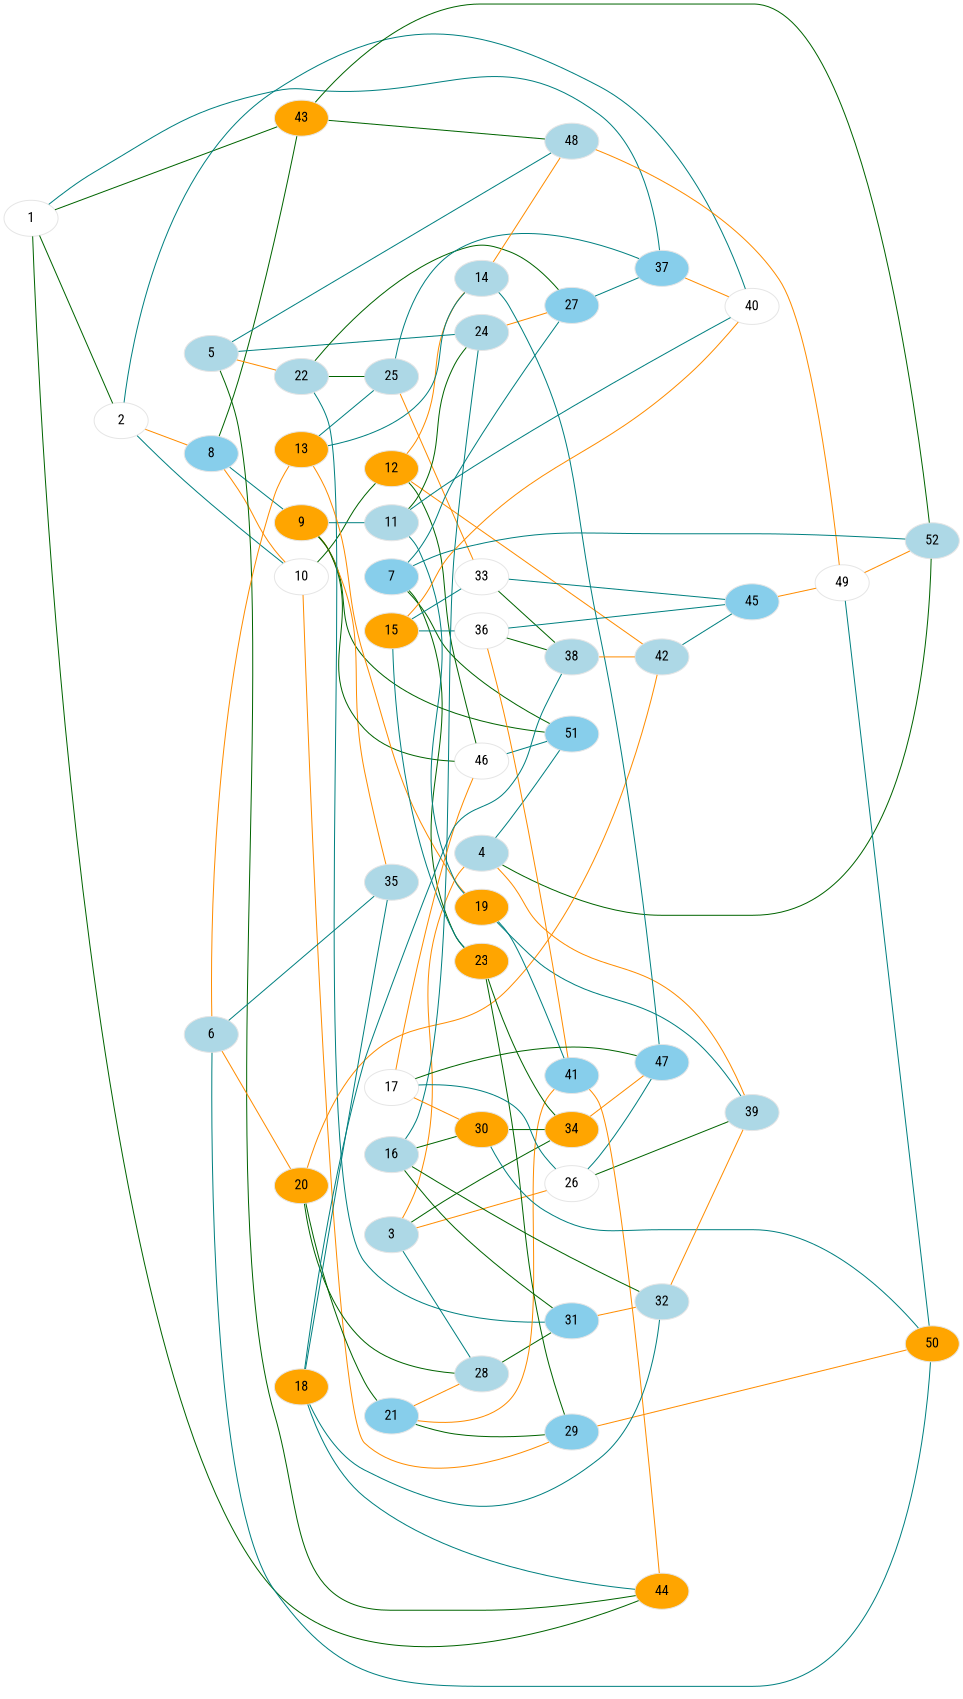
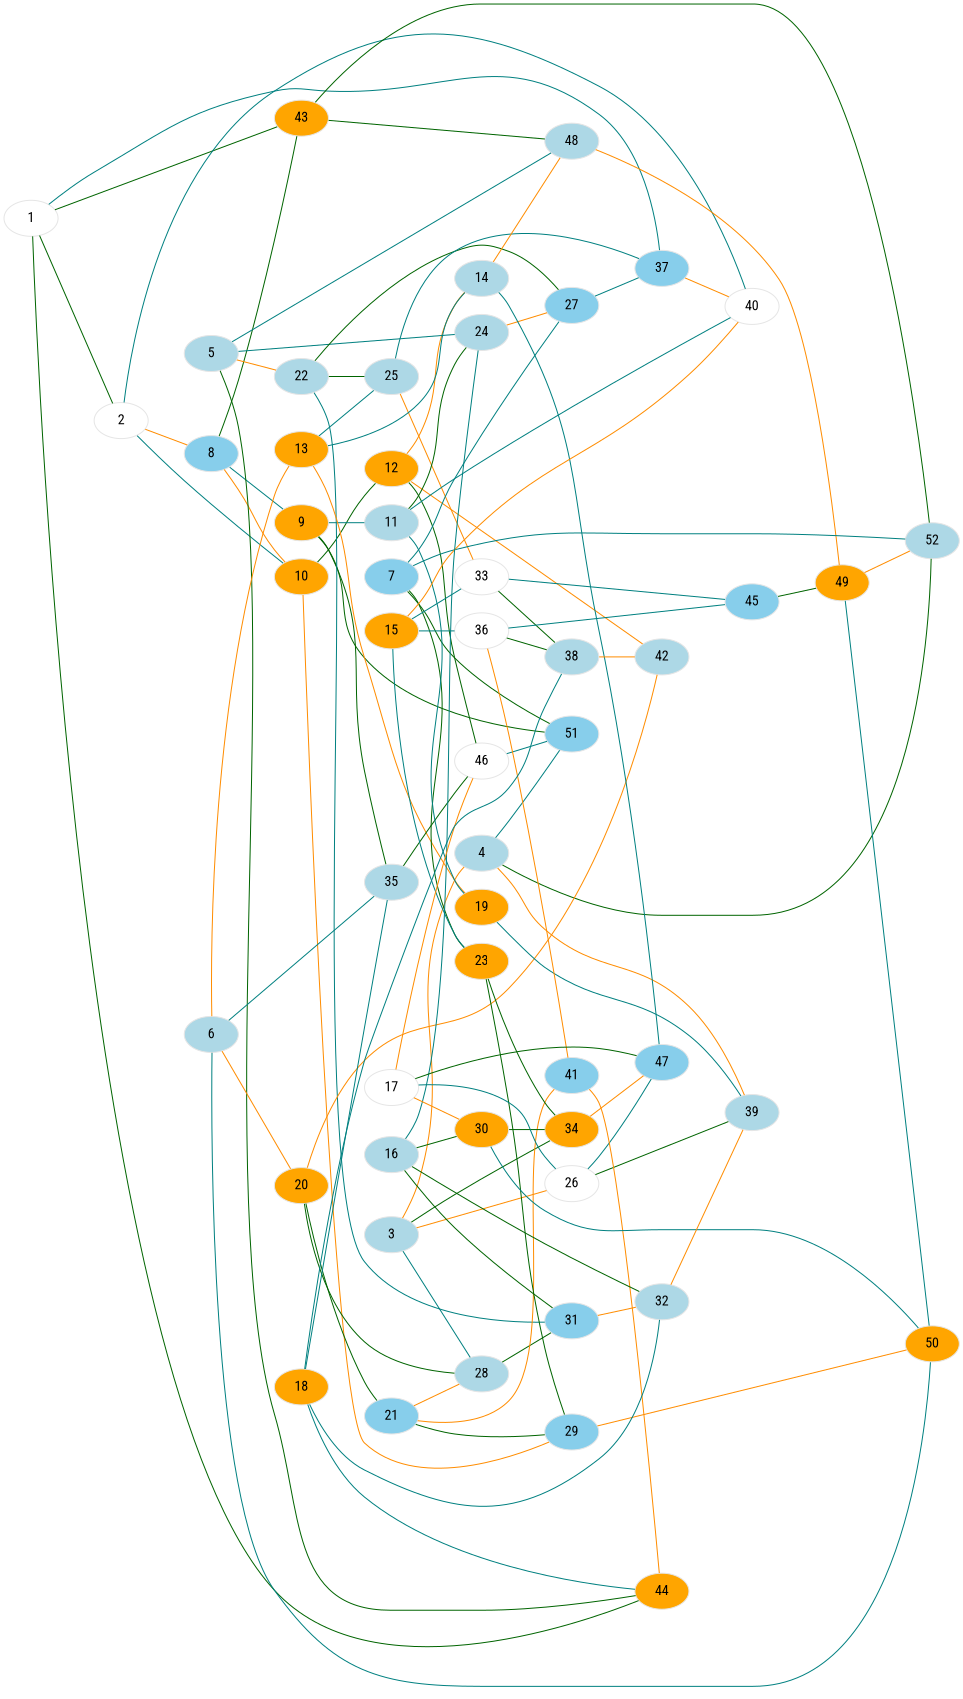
node "10": fillcolor white -> orange
node "49": fillcolor white -> orange
edge "49" -- "45": color darkorange -> darkgreen
edge "45" -- "42": removed
edge "9" -- "46": now "35" -- "46"
edge "9" -- "35": color darkorange -> darkgreen
edge "19" -- "41": removed
